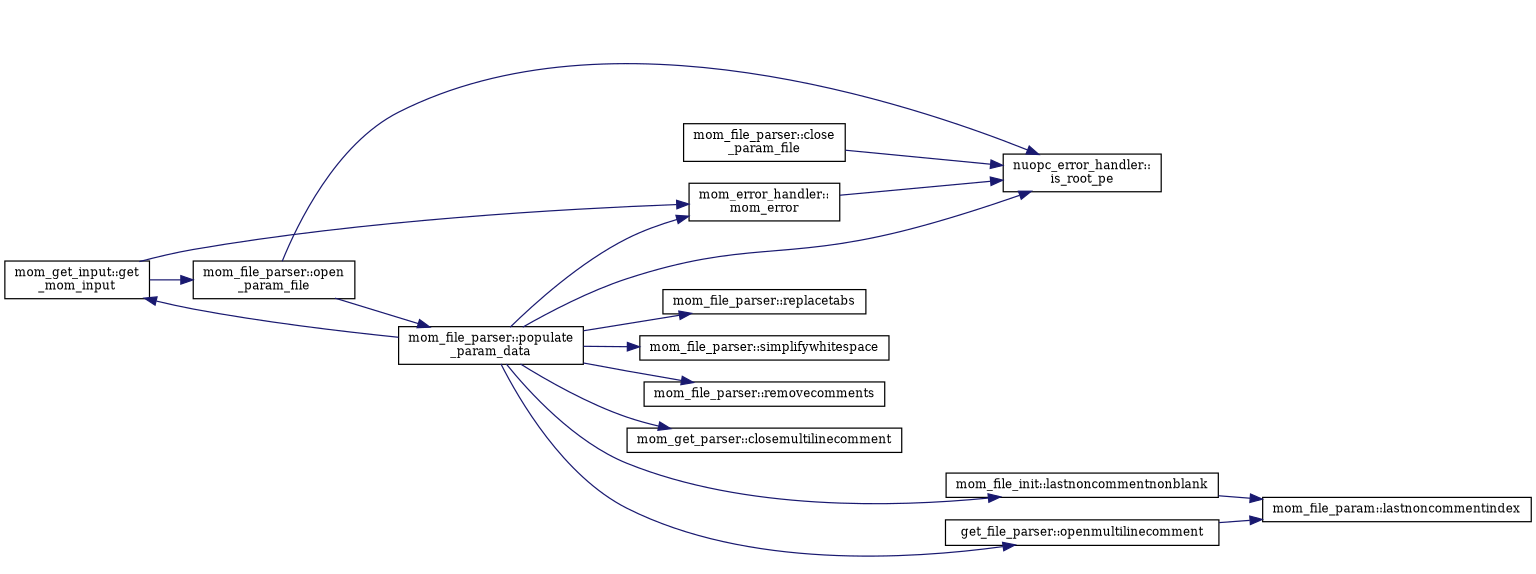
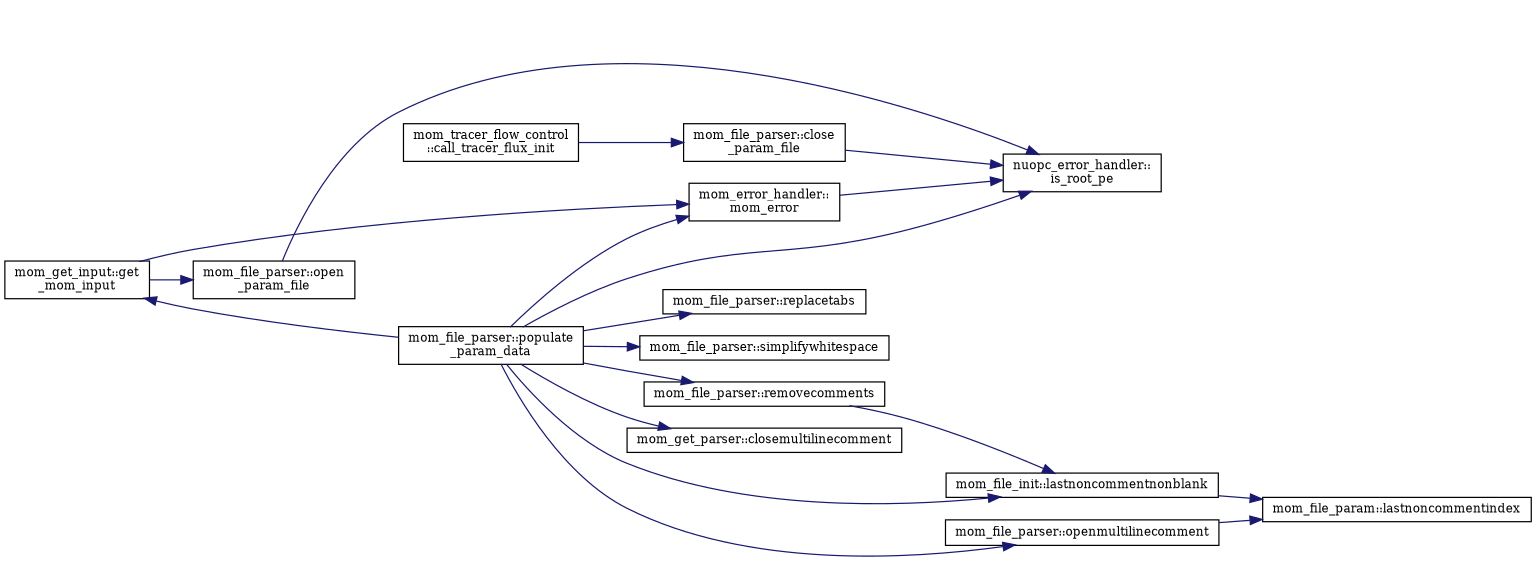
node "mom_tracer_flow_control ::call_tracer_flux_init": added
edge "mom_file_parser::open _param_file" -> "mom_file_parser::populate _param_data": removed
edge "mom_file_parser::removecomments" -> "mom_file_init::lastnoncommentnonblank": added
node "get_file_parser::openmultilinecomment": label "get_file_parser::openmultilinecomment" -> "mom_file_parser::openmultilinecomment"
